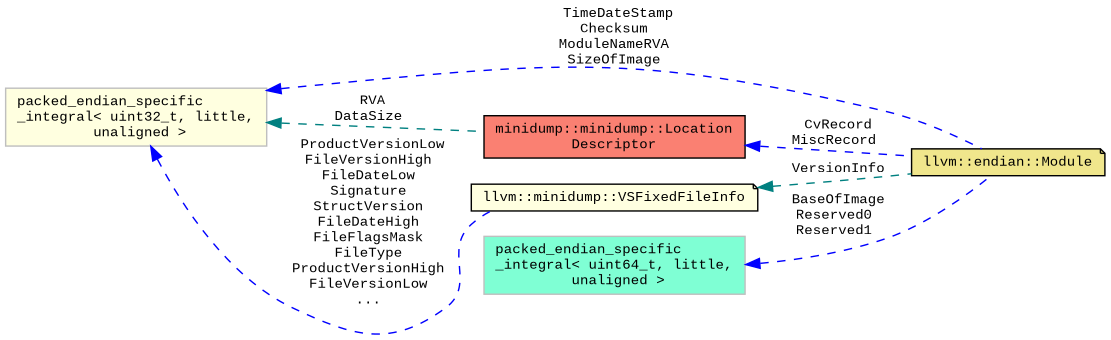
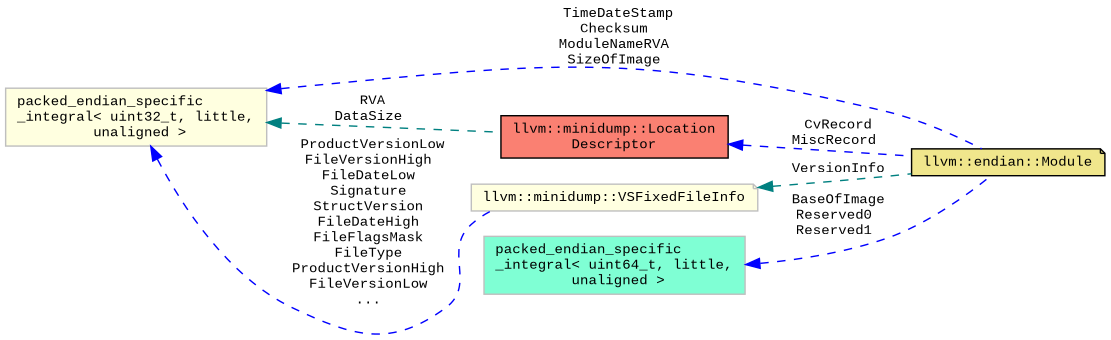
node "minidump::minidump::Location Descriptor": label "minidump::minidump::Location Descriptor" -> "llvm::minidump::Location Descriptor"
node "llvm::minidump::VSFixedFileInfo": color black -> grey75
